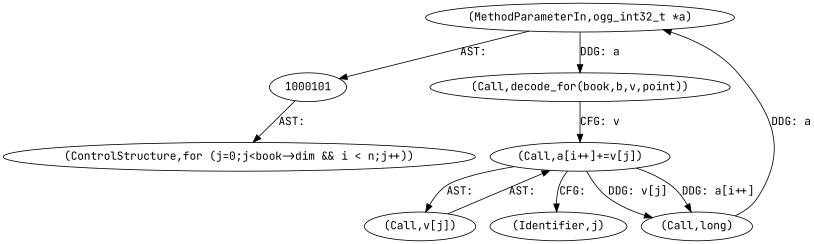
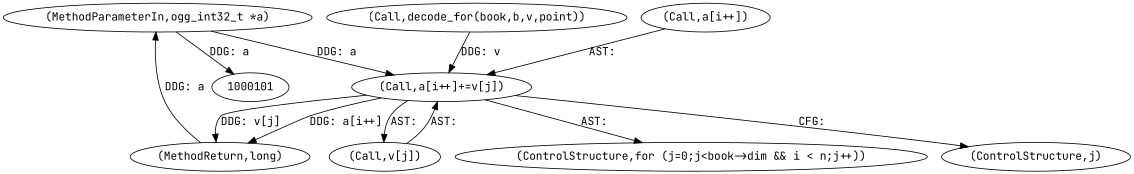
node "(Call,a[i++])": added
edge "(MethodParameterIn,ogg_int32_t *a)" -> "(Call,decode_for(book,b,v,point))": now "(MethodParameterIn,ogg_int32_t *a)" -> "(Call,a[i++]+=v[j])"
edge "(MethodParameterIn,ogg_int32_t *a)" -> "1000101": label "AST: " -> "DDG: a"
edge "1000101" -> "(ControlStructure,for (j=0;j<book->dim && i < n;j++))": now "(Call,a[i++]+=v[j])" -> "(ControlStructure,for (j=0;j<book->dim && i < n;j++))"
edge "(Call,decode_for(book,b,v,point))" -> "(Call,a[i++]+=v[j])": label "CFG: v" -> "DDG: v"
node "(Identifier,j)": label "(Identifier,j)" -> "(ControlStructure,j)"
node "(Call,long)": label "(Call,long)" -> "(MethodReturn,long)"
